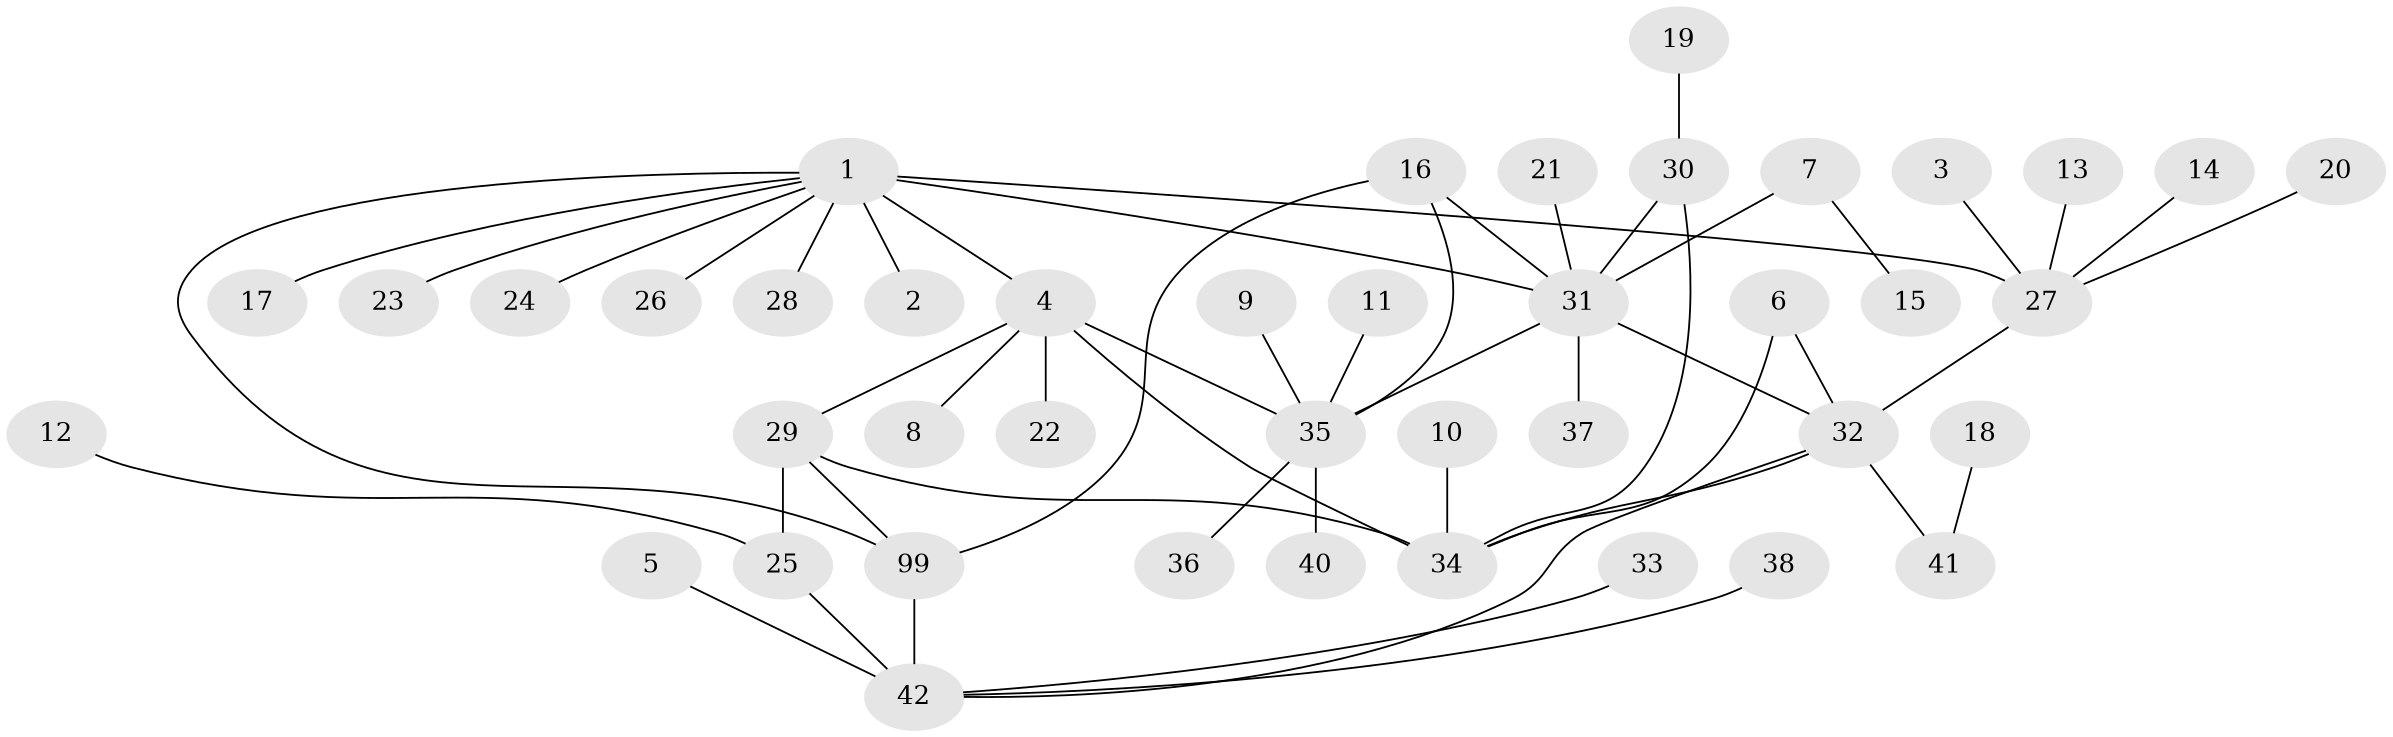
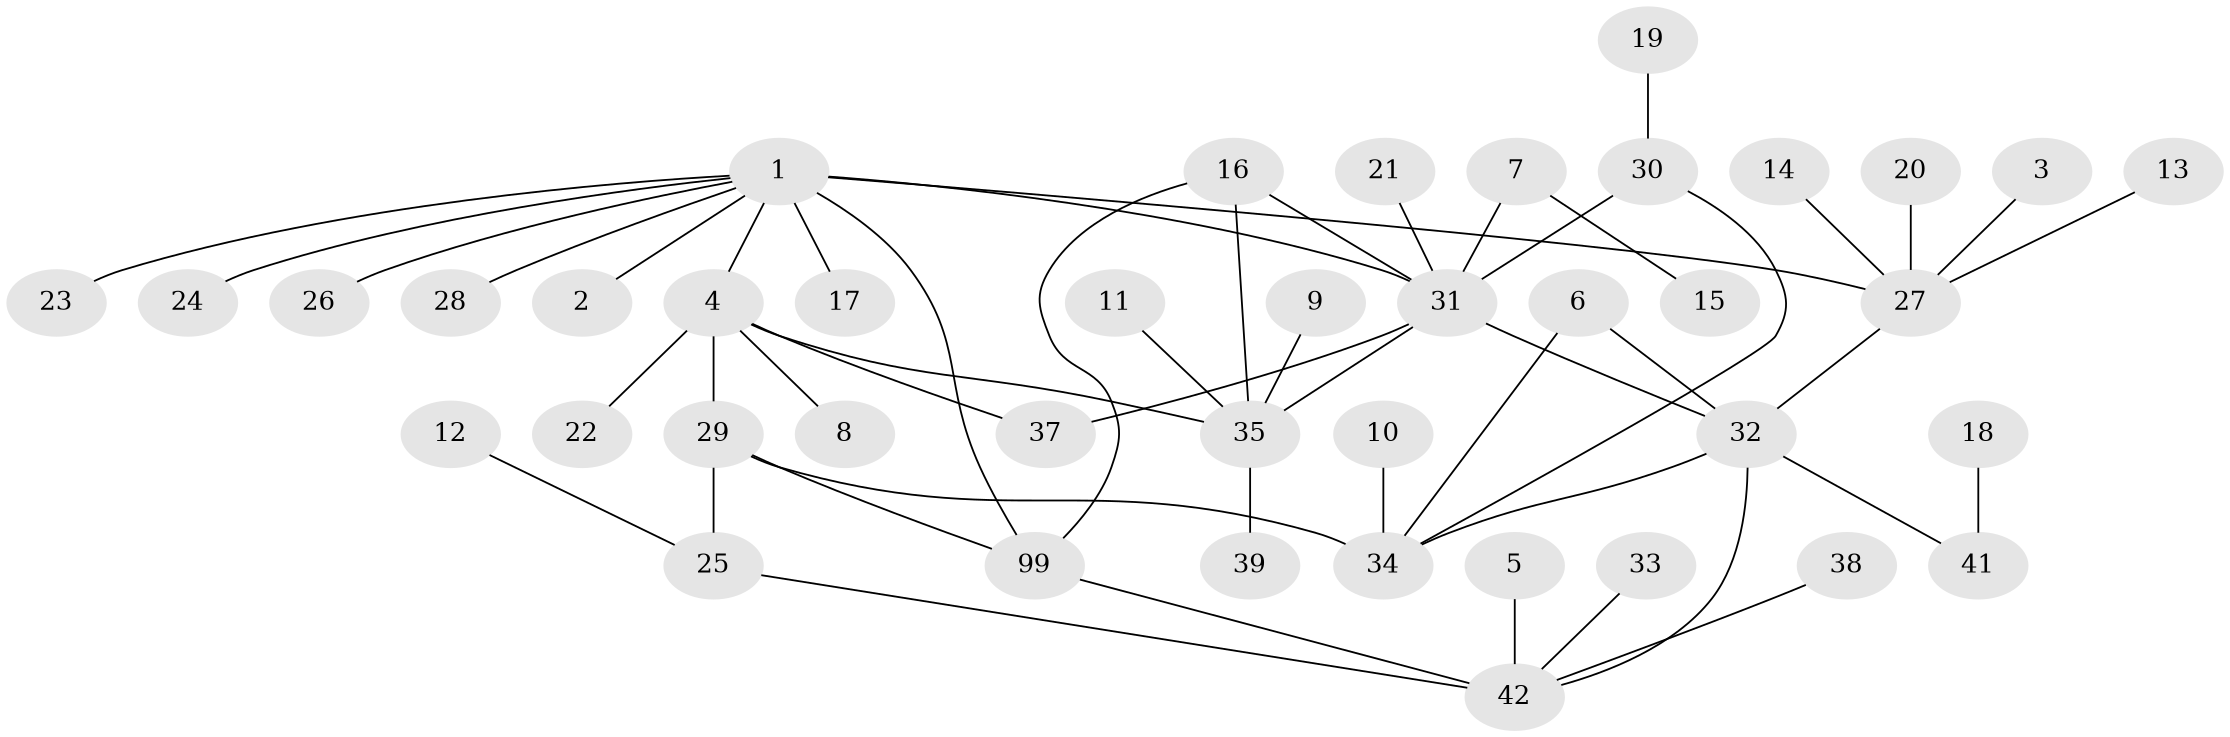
edge "4" -- "34": now "4" -- "37"
node "36": label "36" -> "39"
node "40": removed
